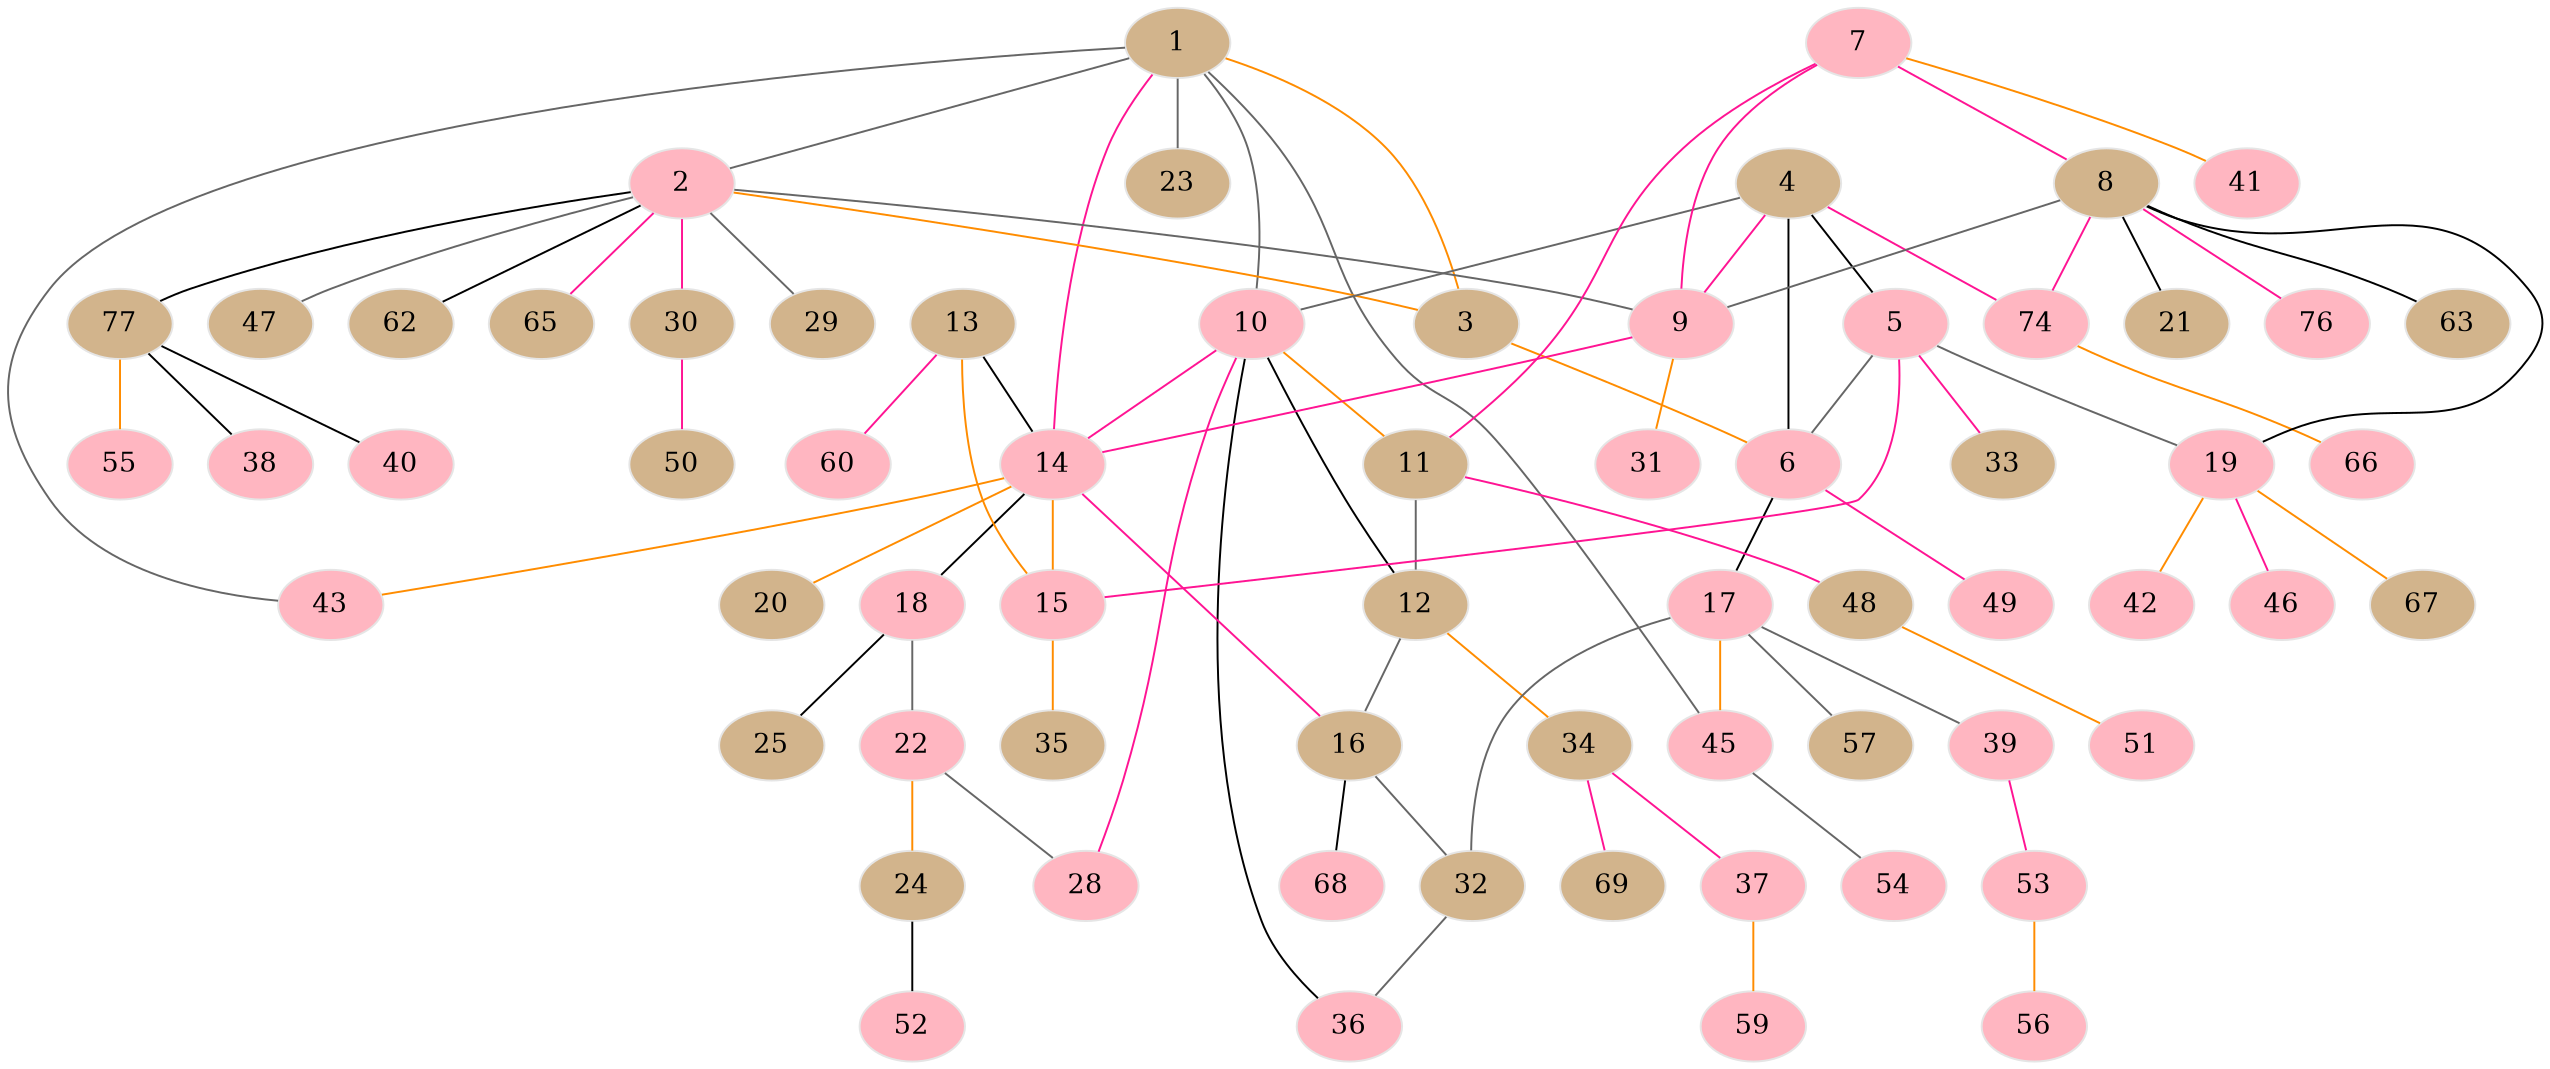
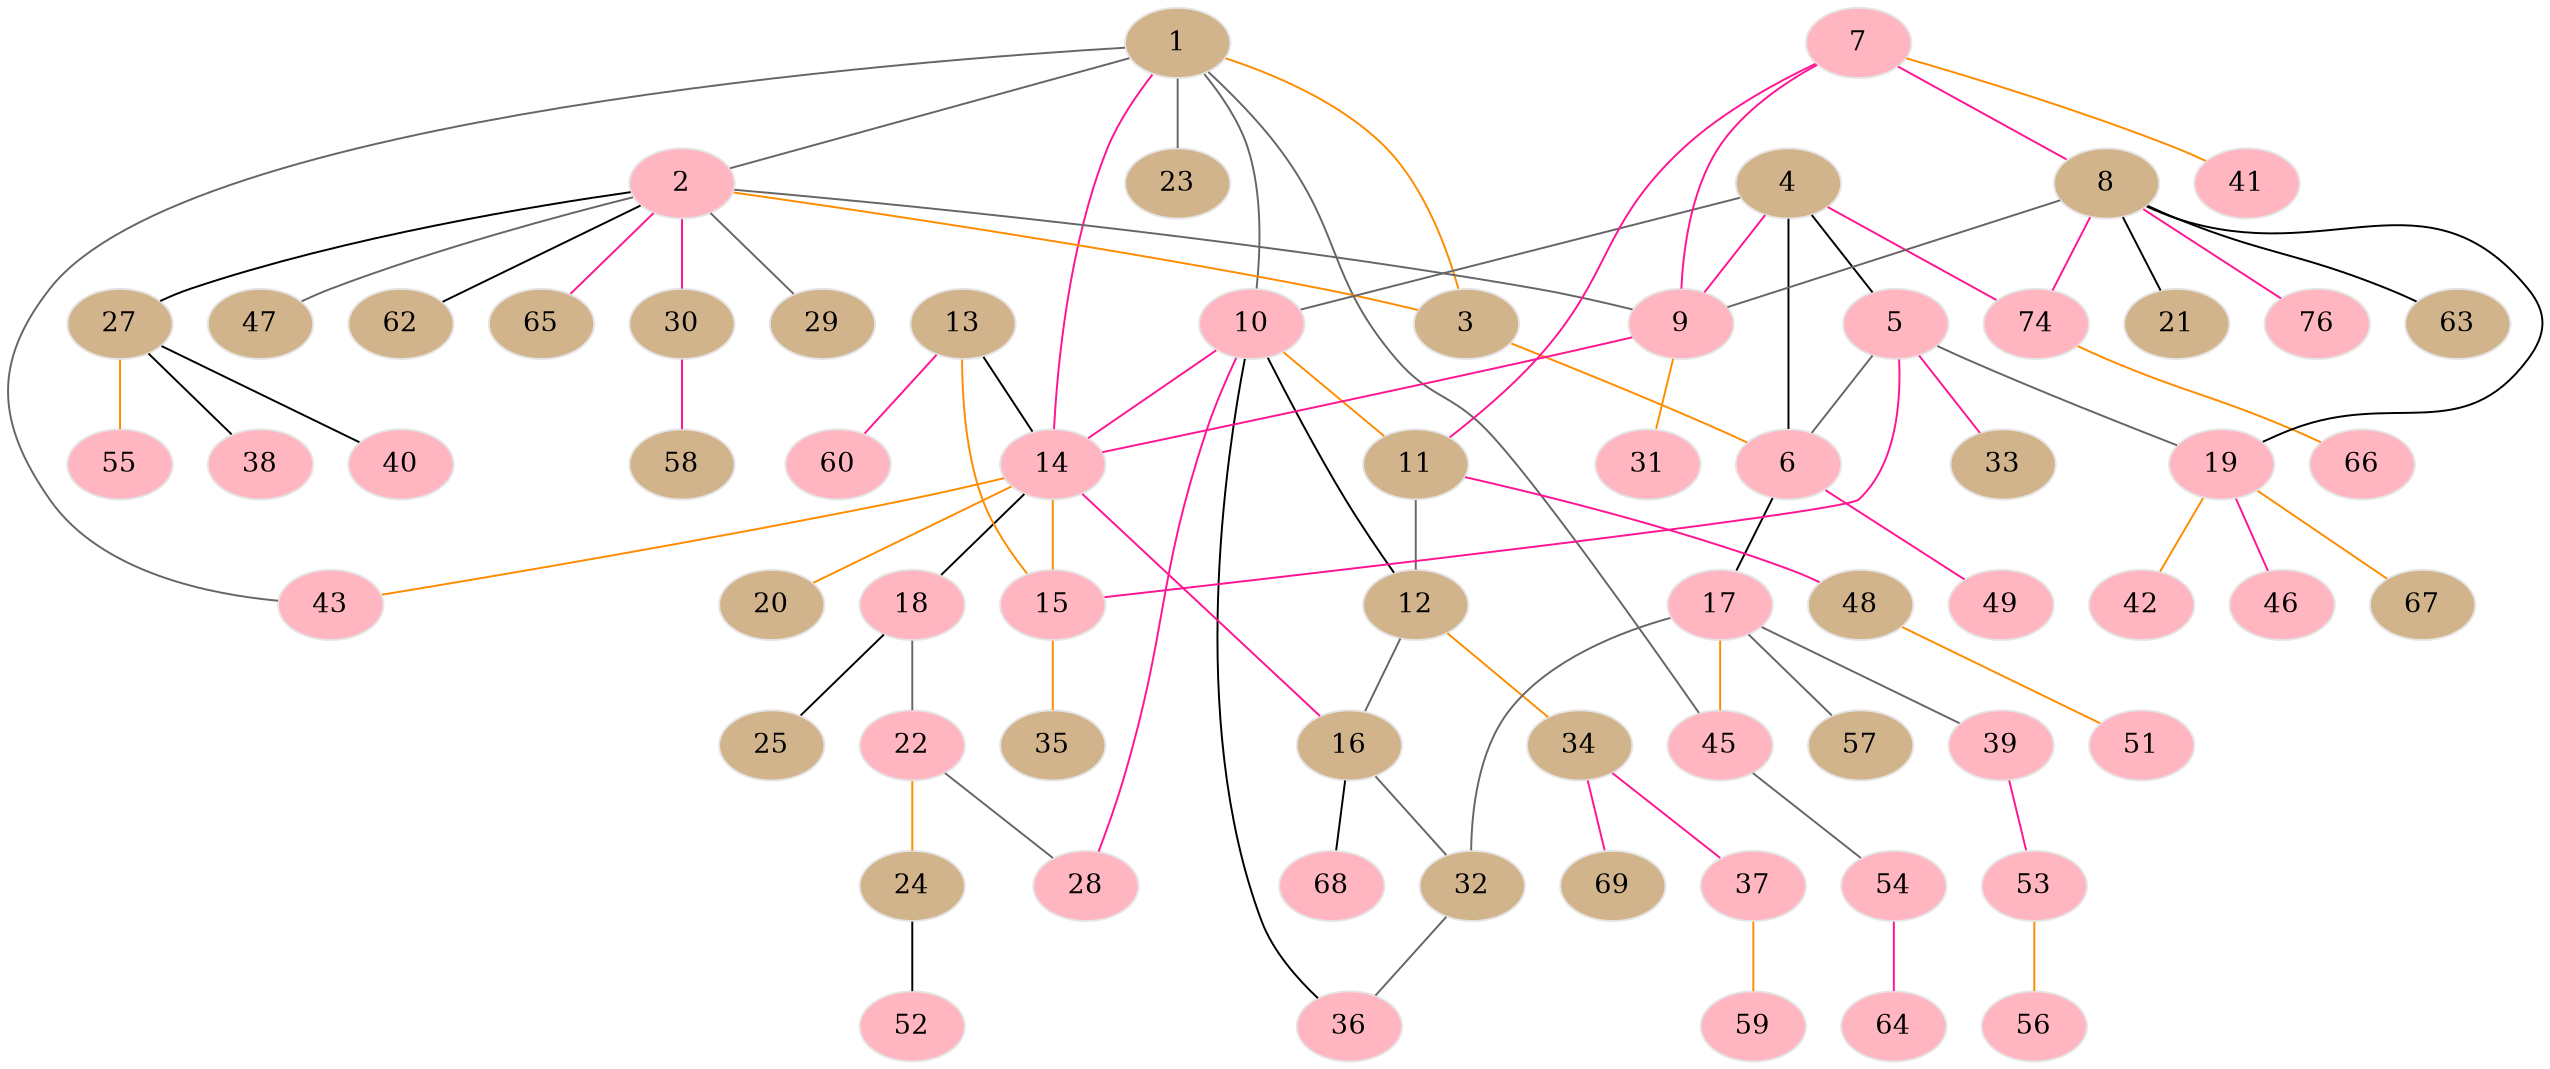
node "77": label "77" -> "27"
node "50": label "50" -> "58"
node "64": added
